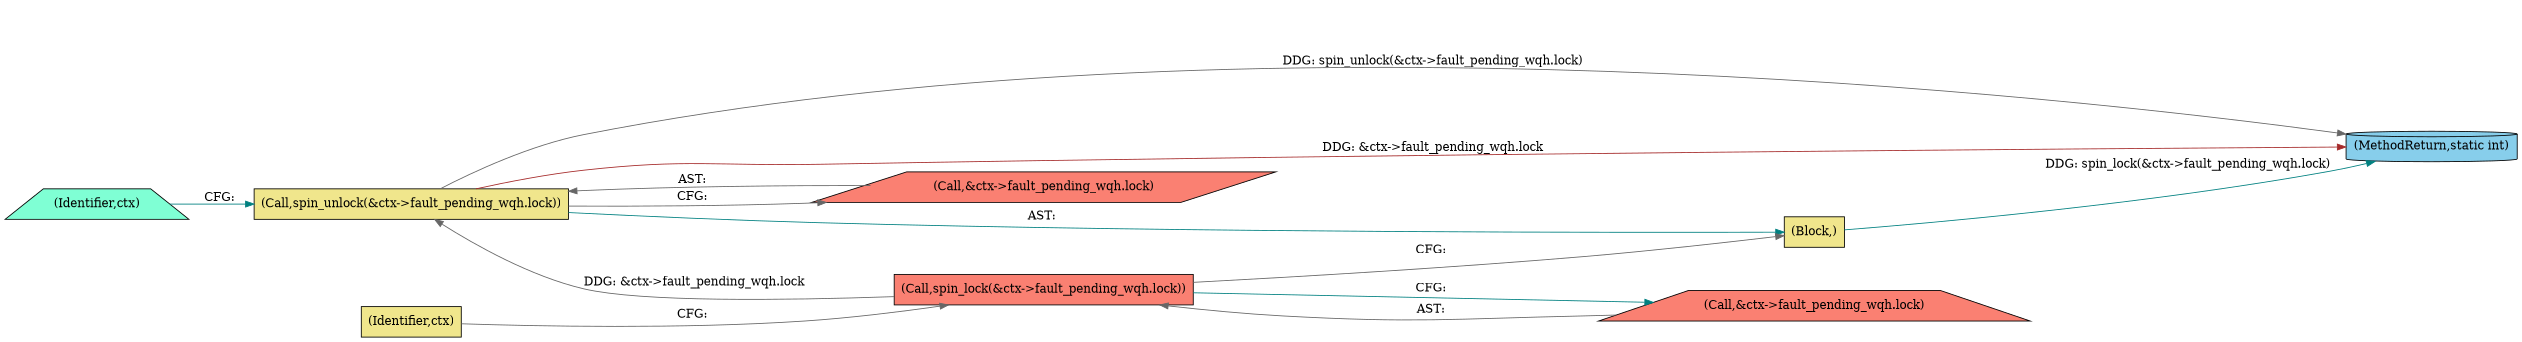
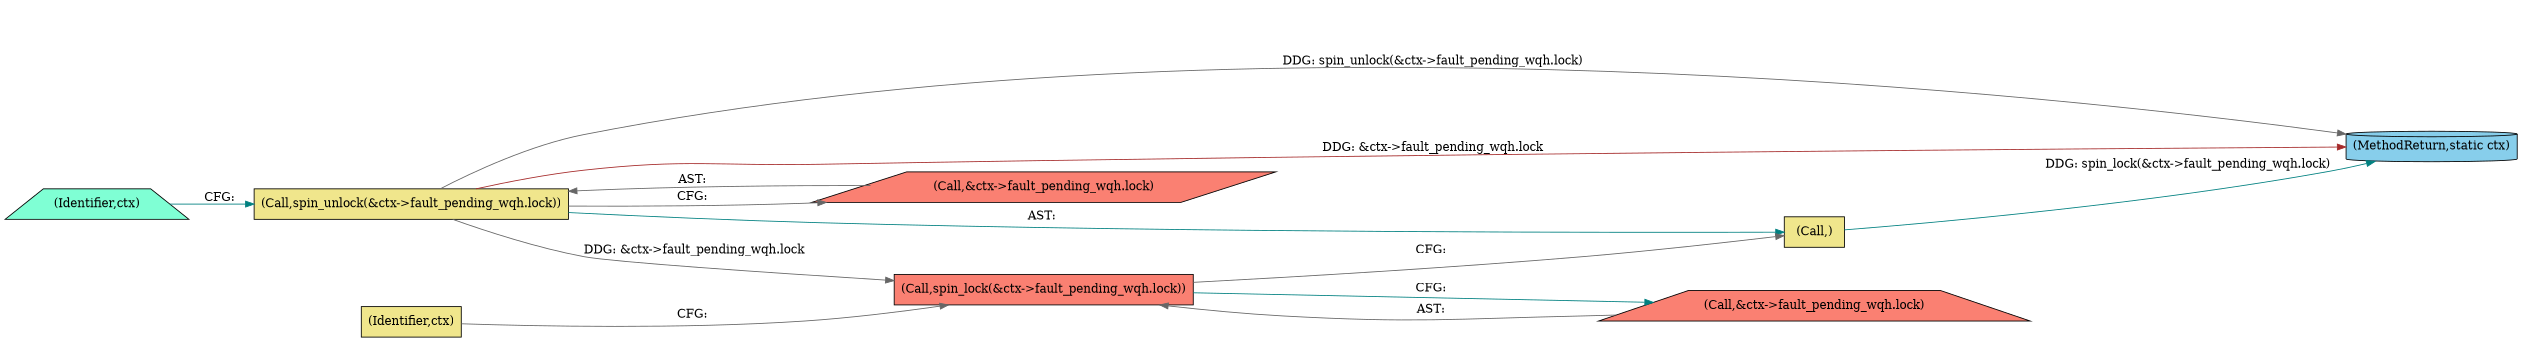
node "(MethodReturn,static int)": label "(MethodReturn,static int)" -> "(MethodReturn,static ctx)"
node "(Block,)": label "(Block,)" -> "(Call,)"
edge "(Call,spin_lock(&ctx->fault_pending_wqh.lock))" -> "(Call,spin_unlock(&ctx->fault_pending_wqh.lock))": reversed
